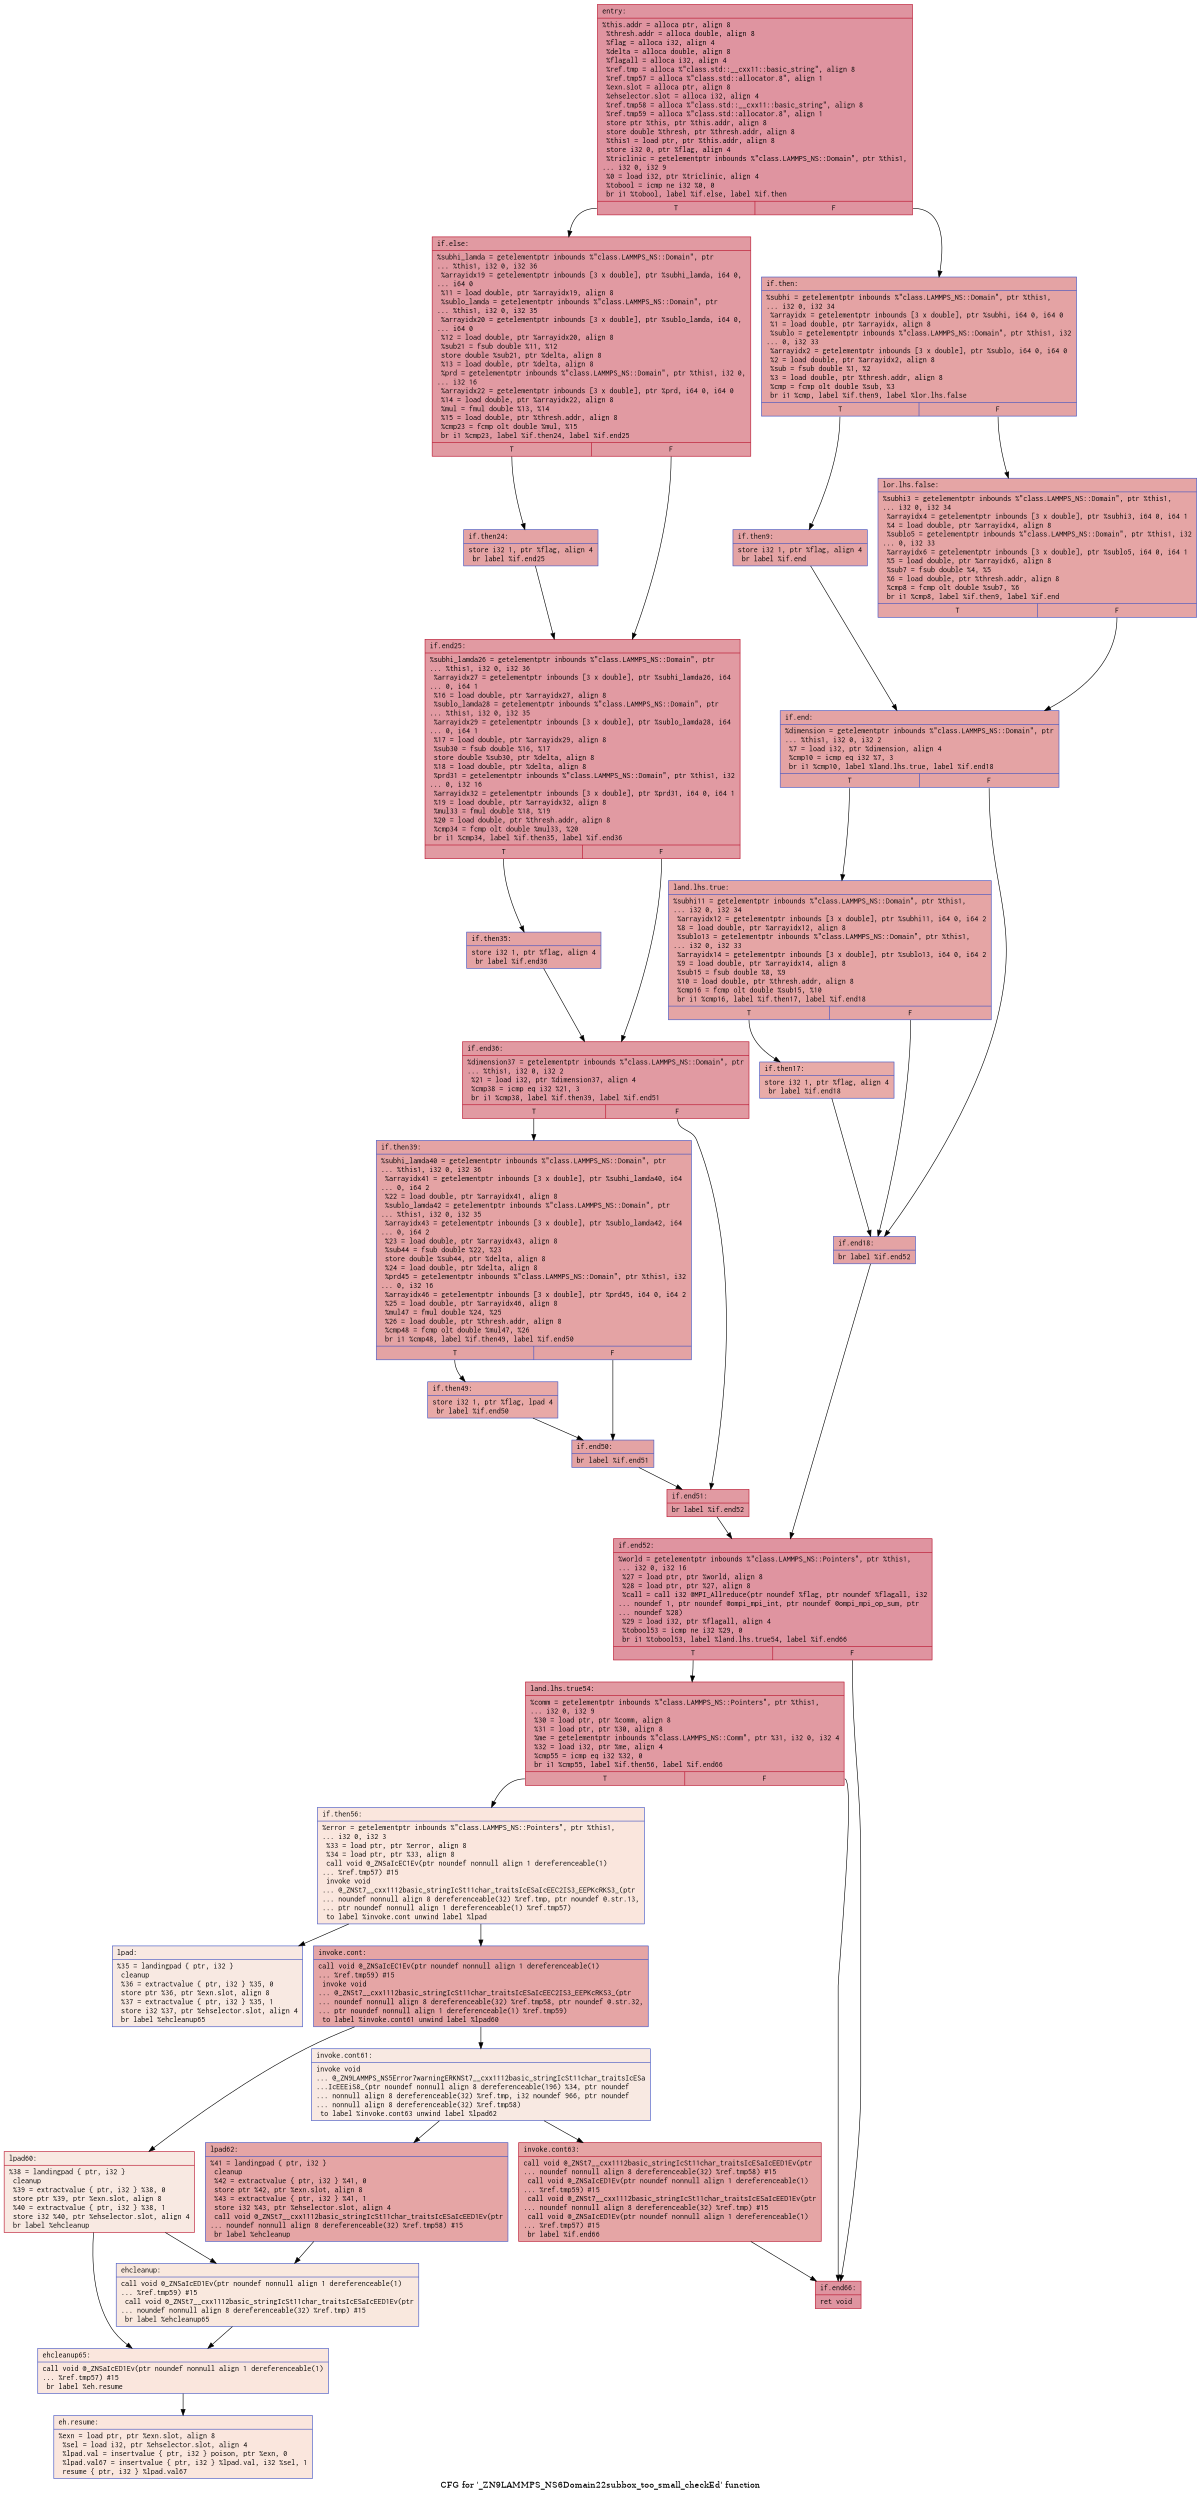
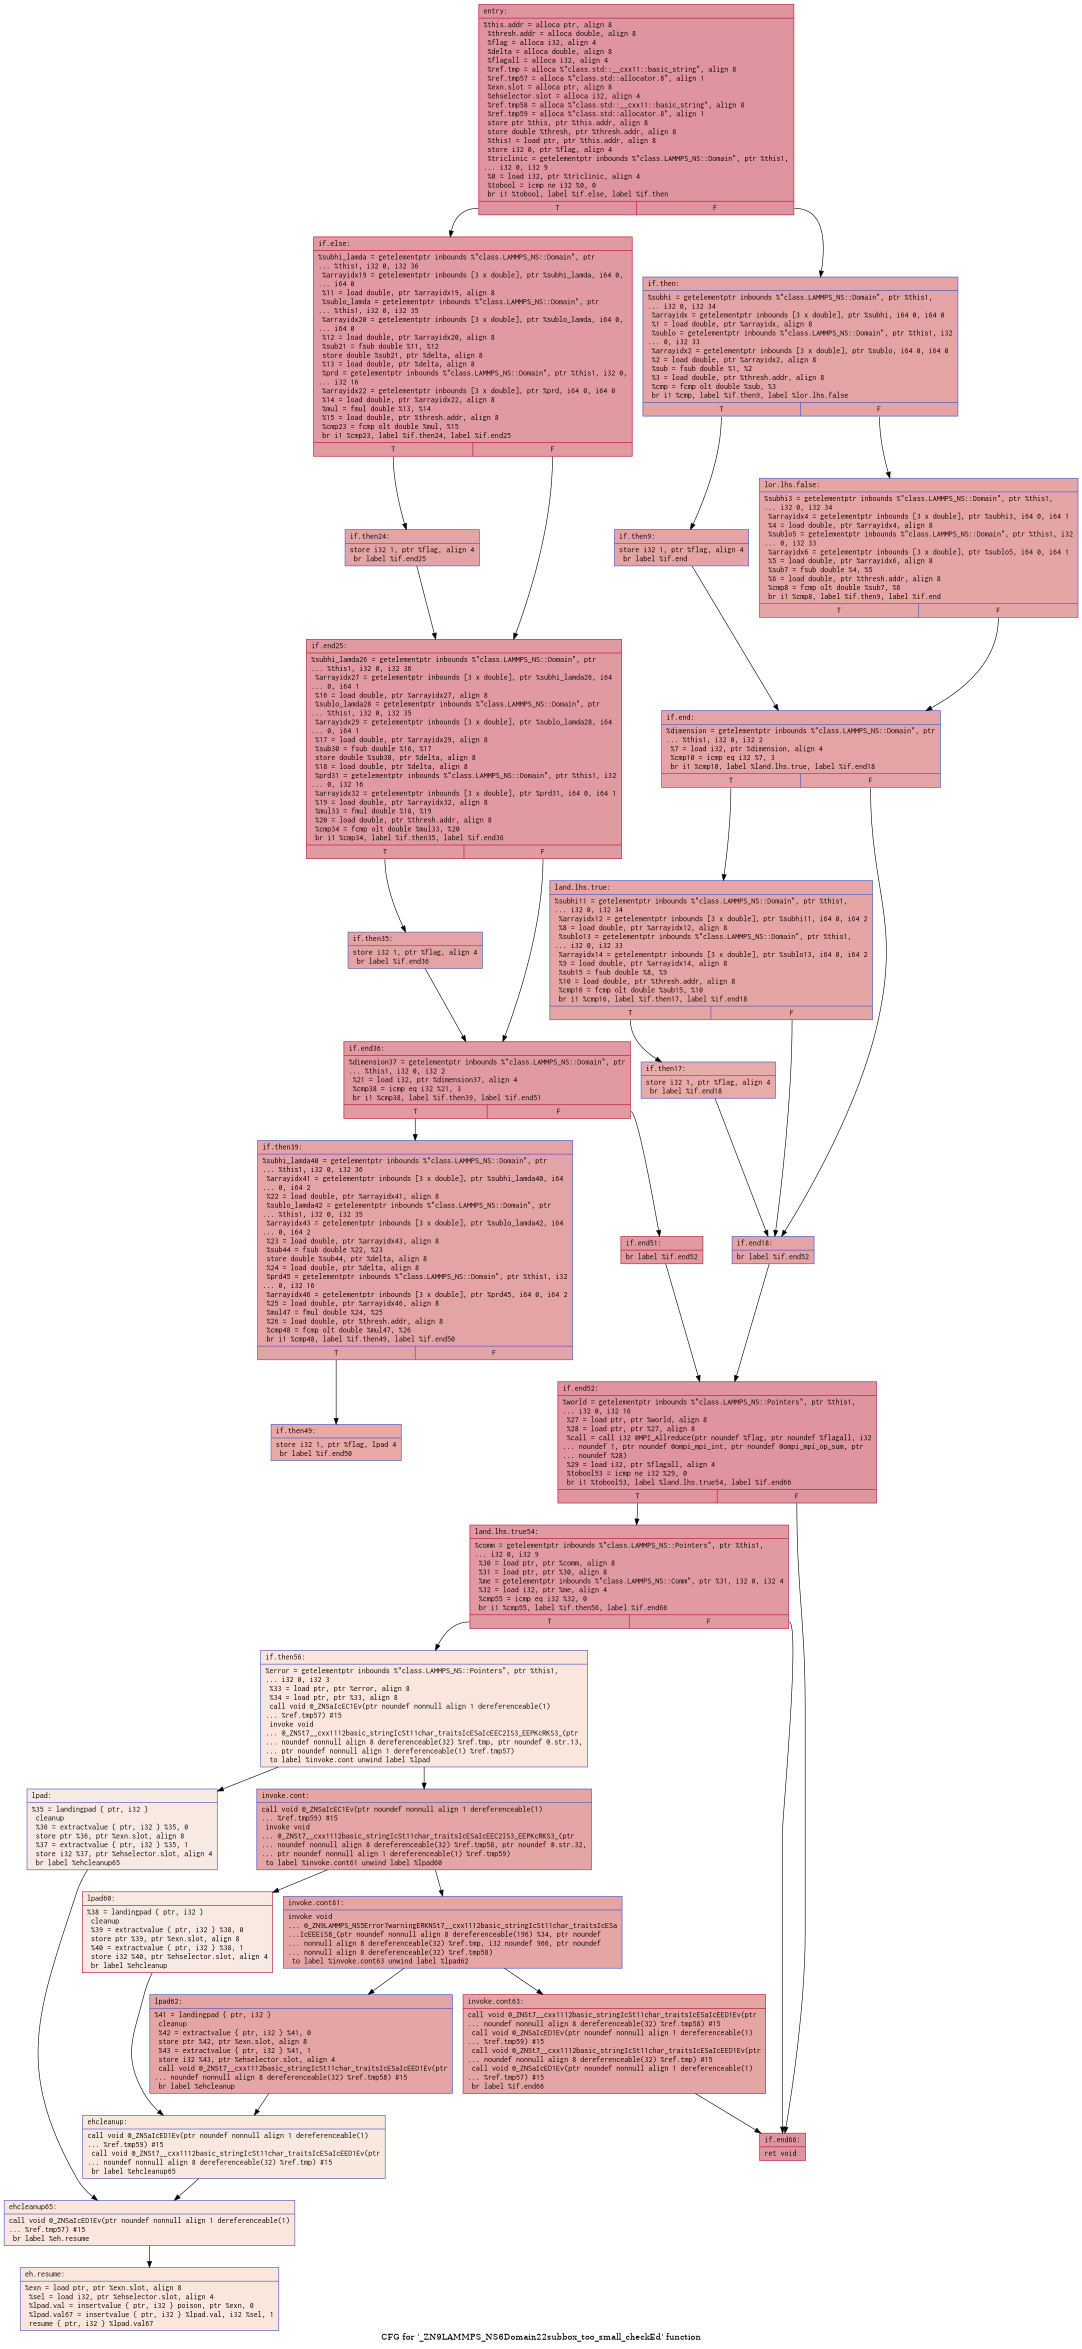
node "if.end50:": removed
node "invoke.cont61:": fillcolor #efcebd70 -> #c5333470
edge "lpad60:" -> "ehcleanup65:": now "lpad:" -> "ehcleanup65:"
